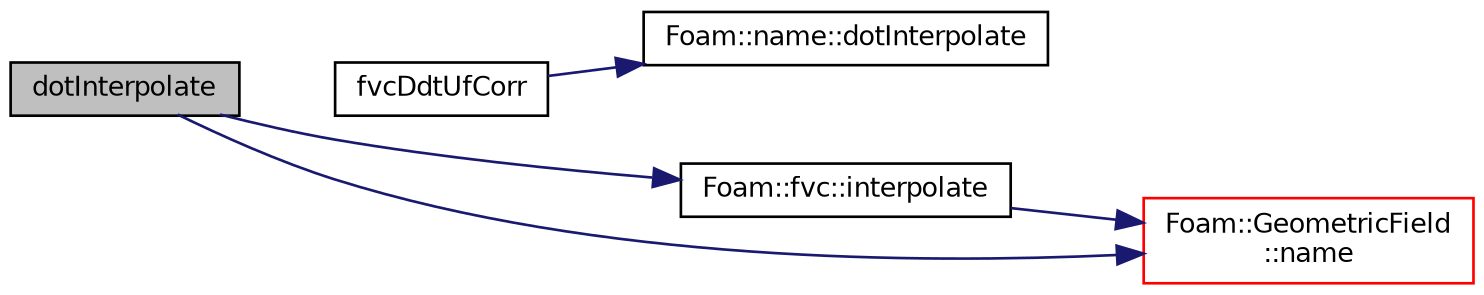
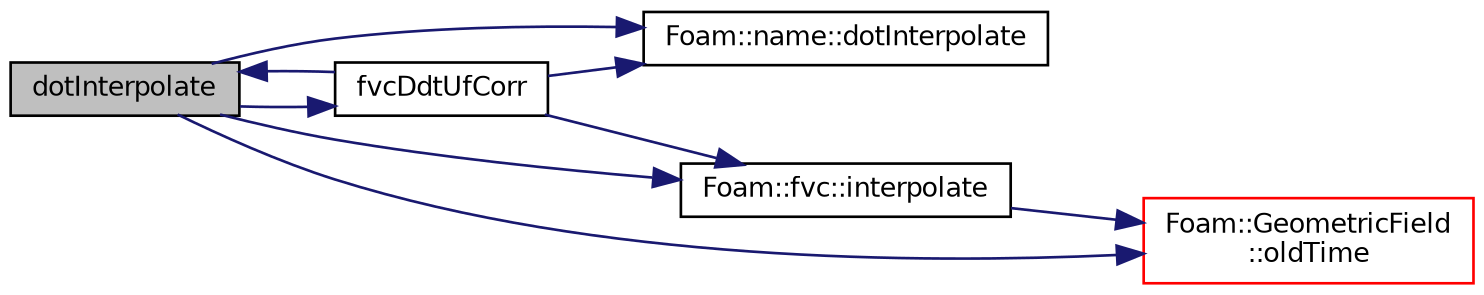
edge "dotInterpolate" -> "Foam::name::dotInterpolate": added
edge "fvcDdtUfCorr" -> "dotInterpolate": added
edge "dotInterpolate" -> "fvcDdtUfCorr": added
edge "fvcDdtUfCorr" -> "Foam::fvc::interpolate": added
node "Foam::GeometricField ::name": label "Foam::GeometricField ::name" -> "Foam::GeometricField ::oldTime"
